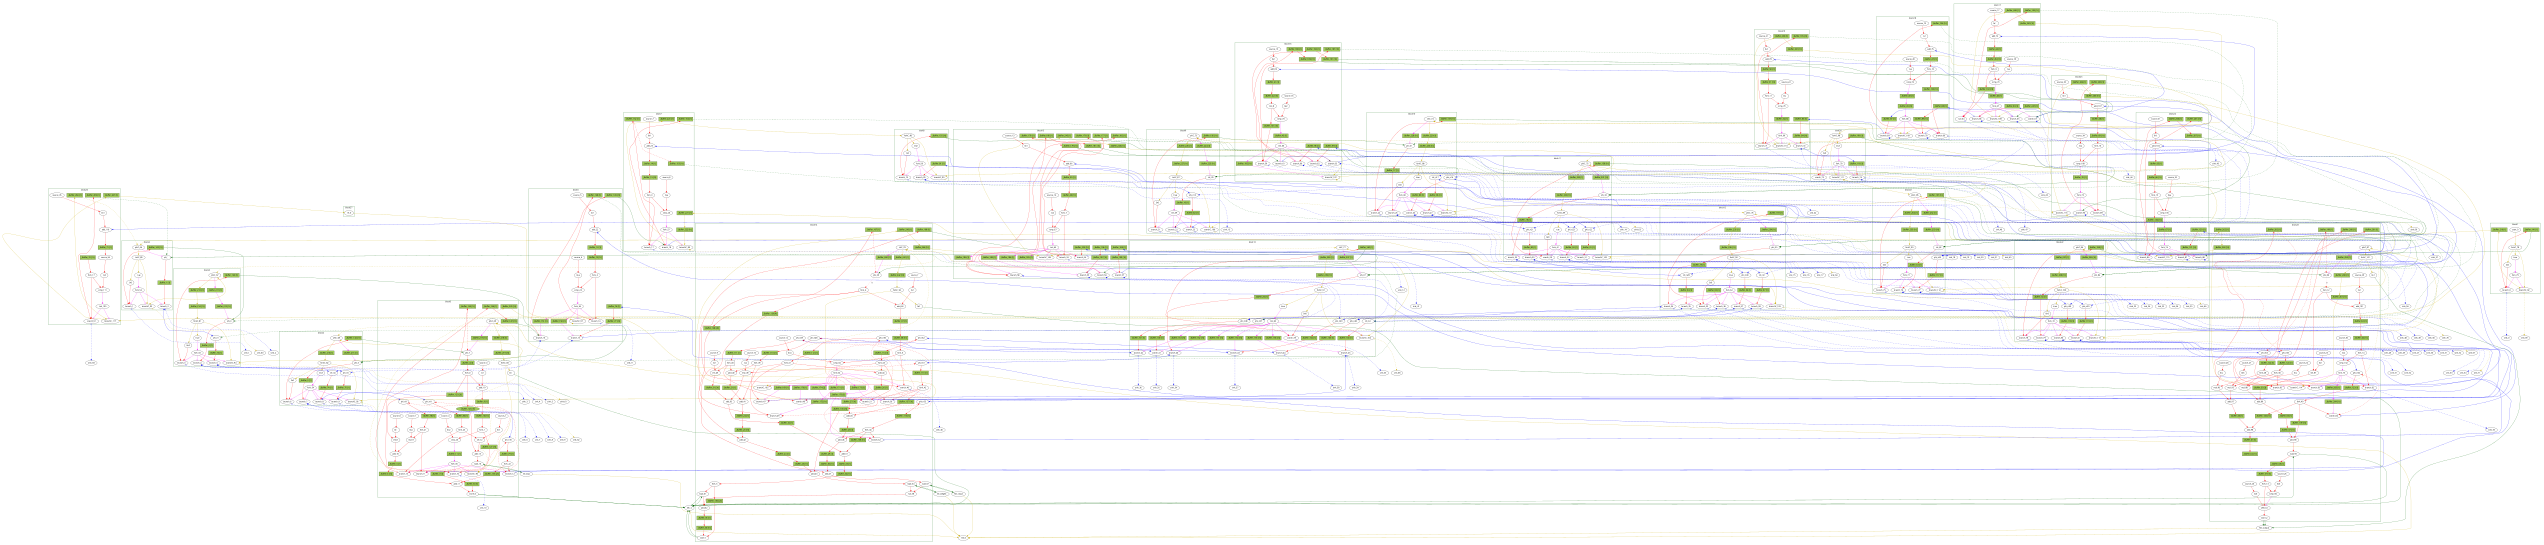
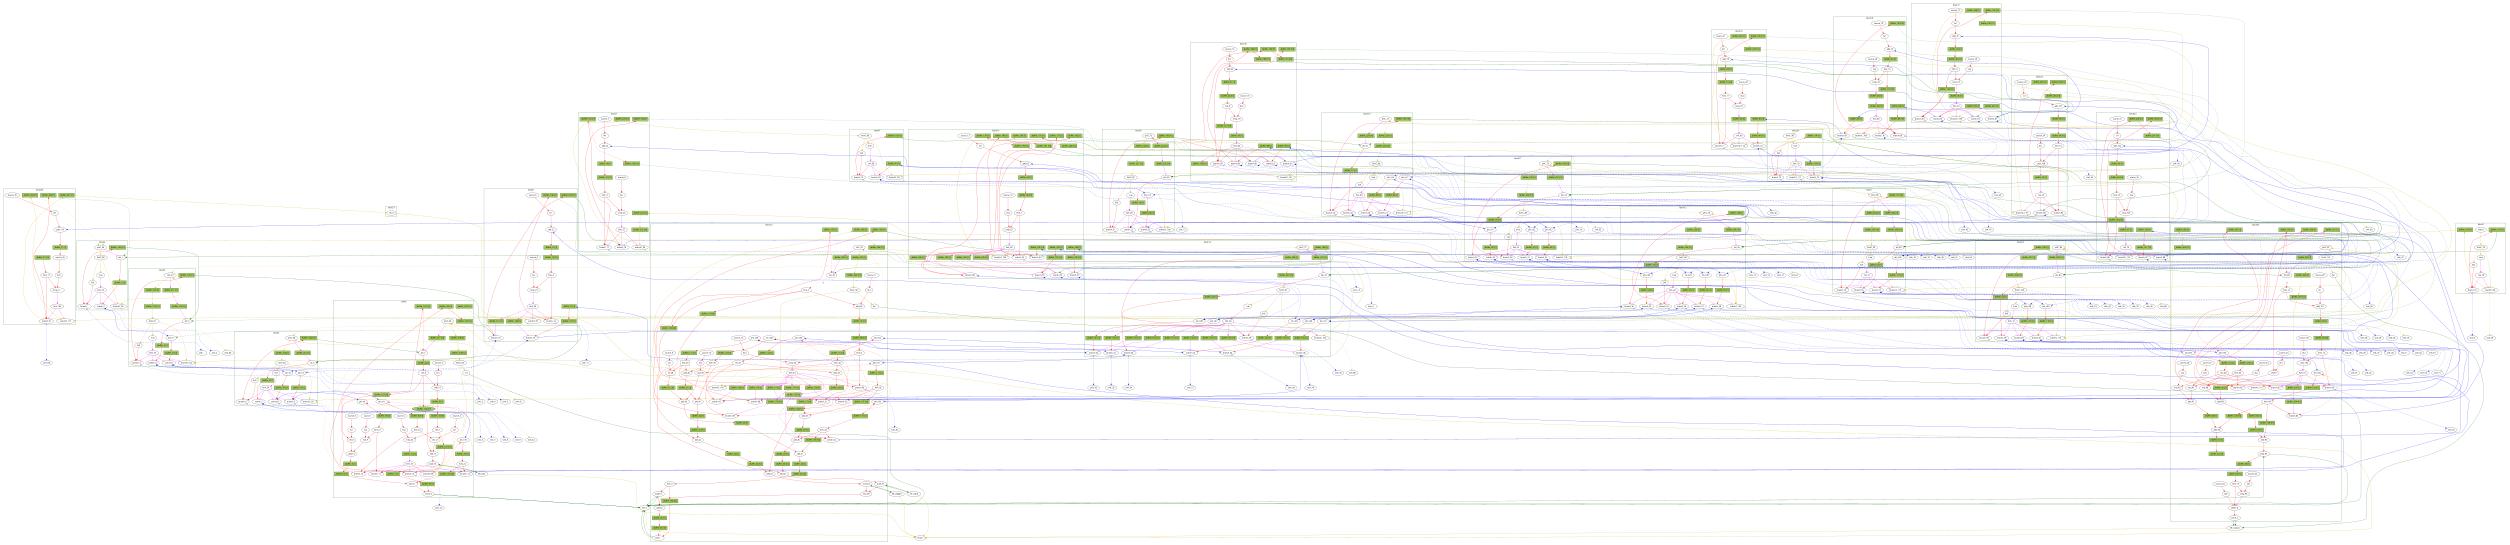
node "true_64": label "true_64" -> "branch_64"
node "phi_n29": added
